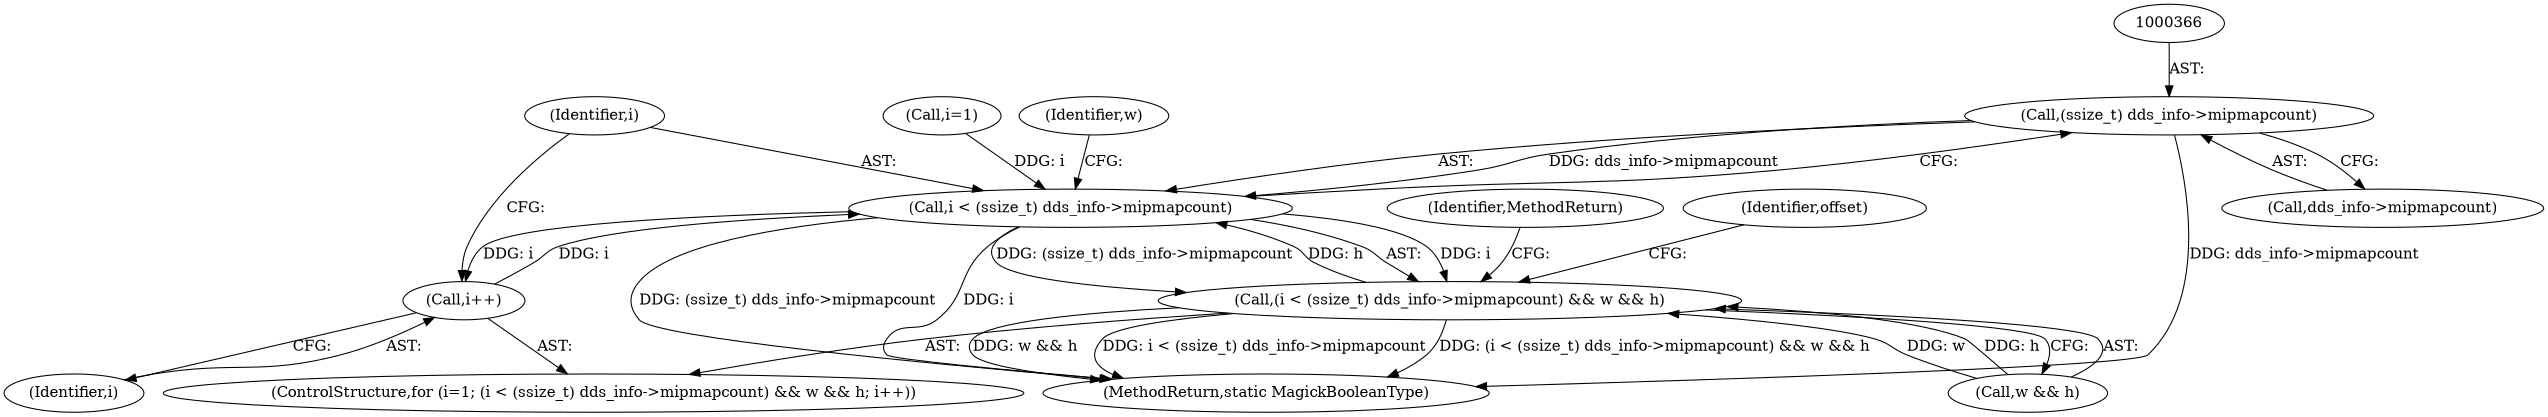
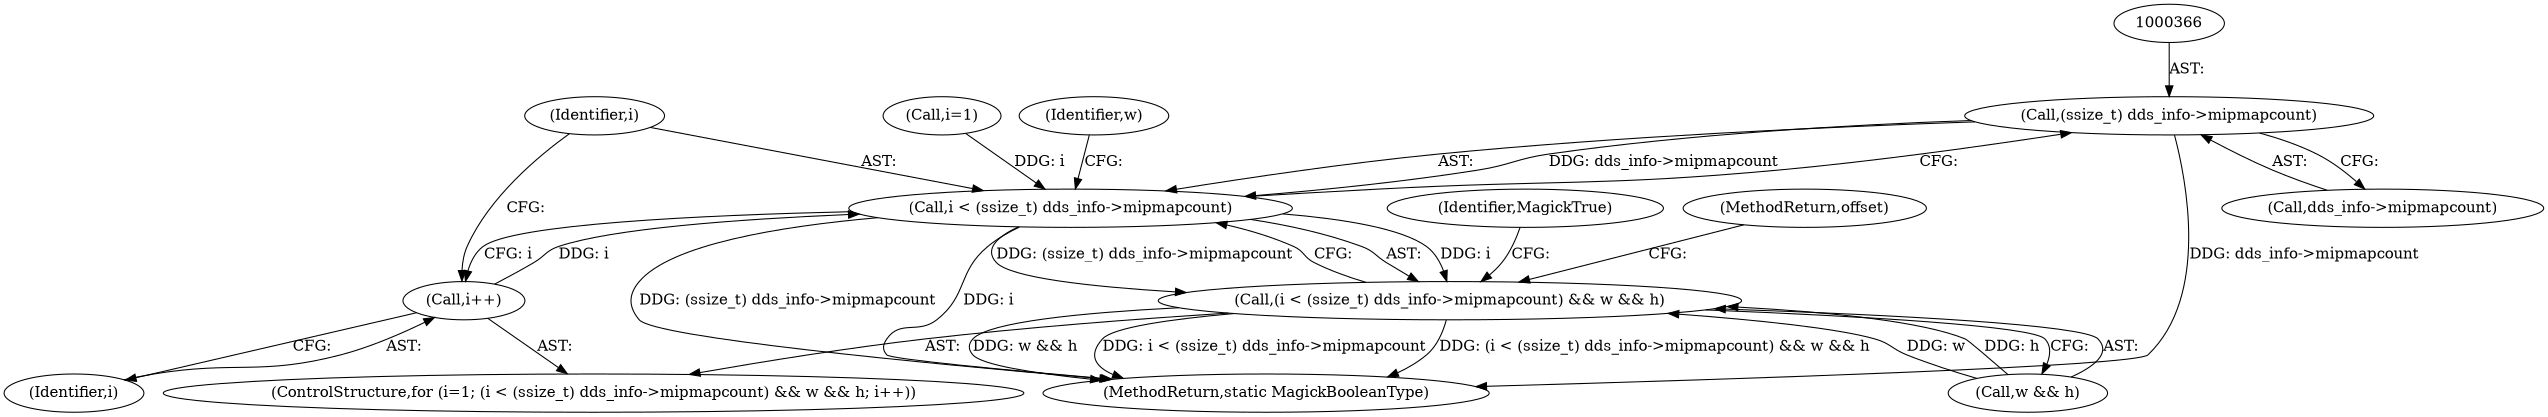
node "(Identifier,MethodReturn)": label "(Identifier,MethodReturn)" -> "(Identifier,MagickTrue)"
node "(Identifier,offset)": label "(Identifier,offset)" -> "(MethodReturn,offset)"
edge "(Call,i < (ssize_t) dds_info->mipmapcount)" -> "(Call,i++)": label "DDG: i" -> "CFG: i"
edge "(Call,(i < (ssize_t) dds_info->mipmapcount) && w && h)" -> "(Call,i < (ssize_t) dds_info->mipmapcount)": label "DDG: h" -> "CFG: "
